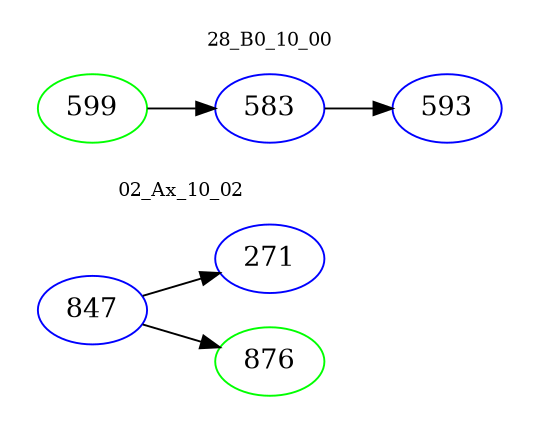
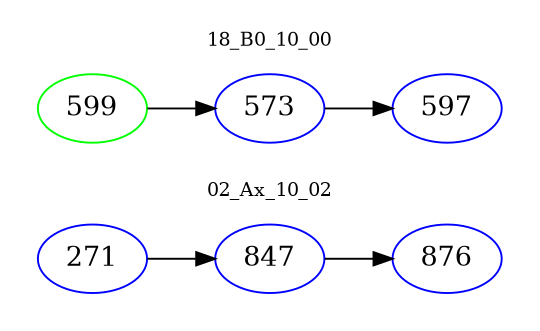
cluster "28_B0_10_00": label "28_B0_10_00" -> "18_B0_10_00"
node "583": label "583" -> "573"
node "593": label "593" -> "597"
edge "847" -> "271": reversed
node "876": color green -> blue
